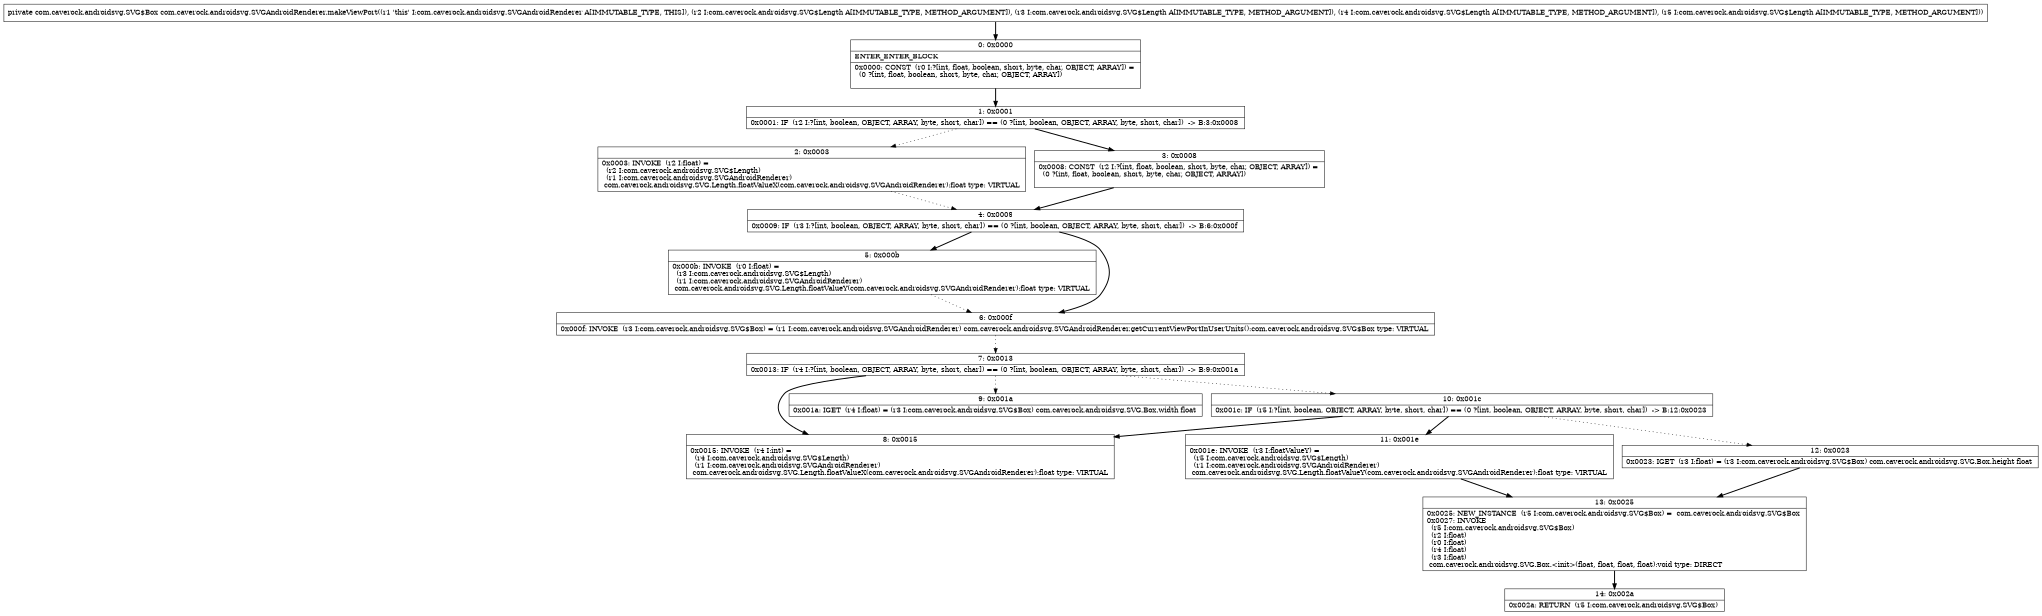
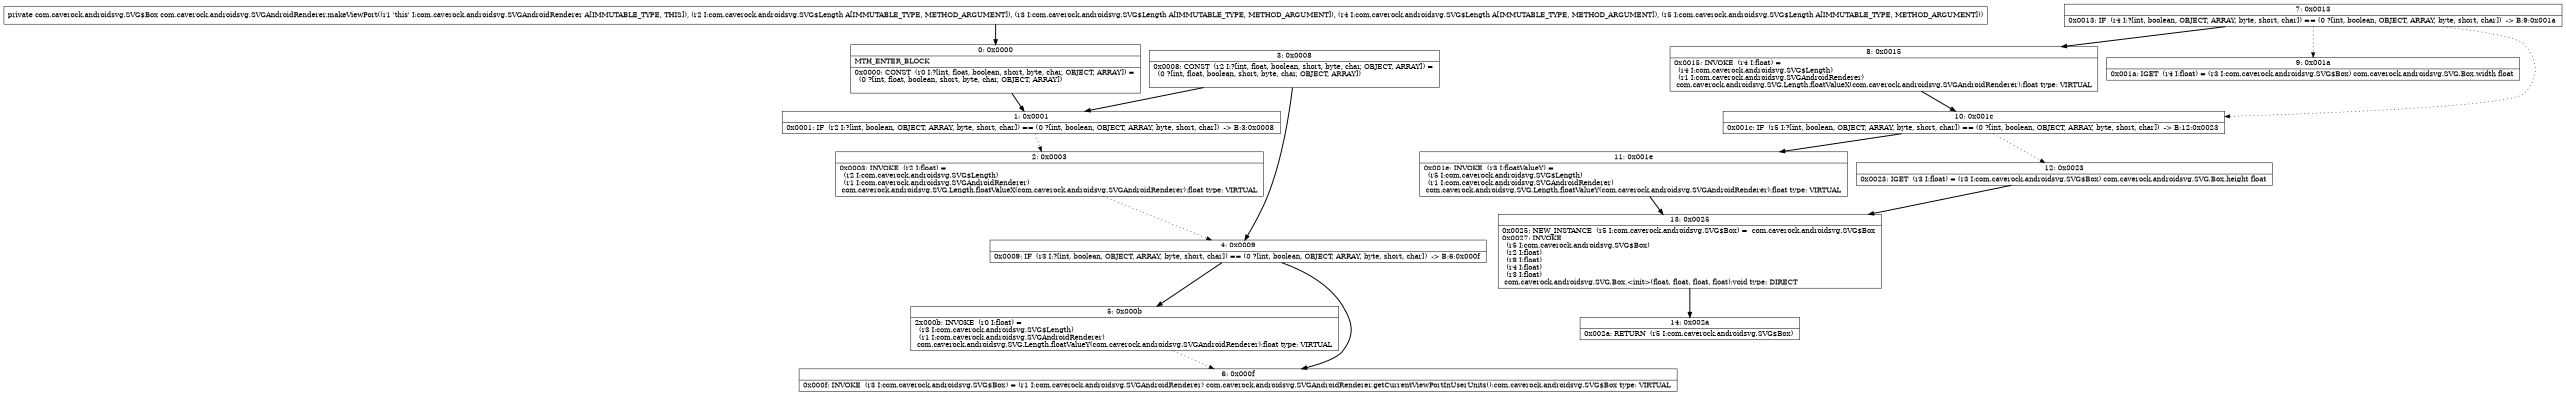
node "0: 0x0000": text "ENTER_ENTER_BLOCK" -> "MTH_ENTER_BLOCK"
edge "1: 0x0001" -> "3: 0x0008": reversed
node "5: 0x000b": text "0x000b: INVOKE  (r0 I:float) =" -> "2x000b: INVOKE  (r0 I:float) ="
edge "6: 0x000f" -> "7: 0x0013": removed
edge "10: 0x001c" -> "8: 0x0015": reversed
node "8: 0x0015": text "0x0015: INVOKE  (r4 I:int) =" -> "0x0015: INVOKE  (r4 I:float) ="
node "13: 0x0025": text "(r0 I:float)" -> "(r8 I:float)"
